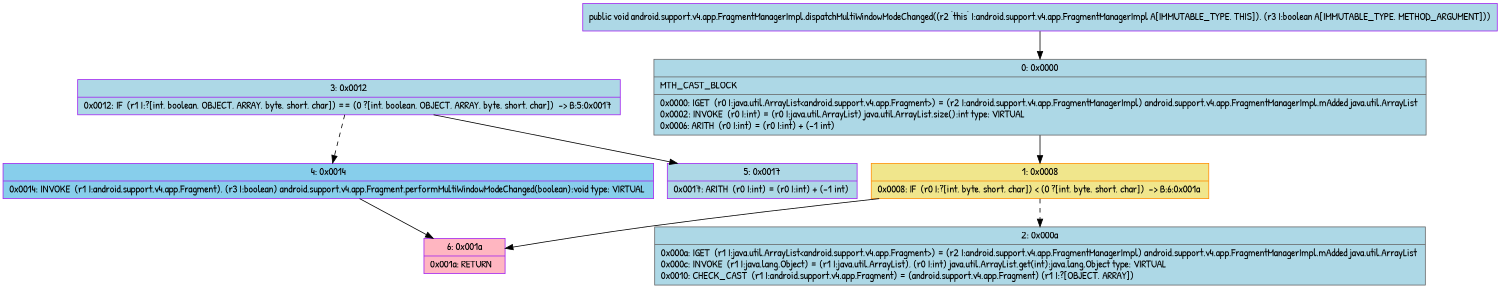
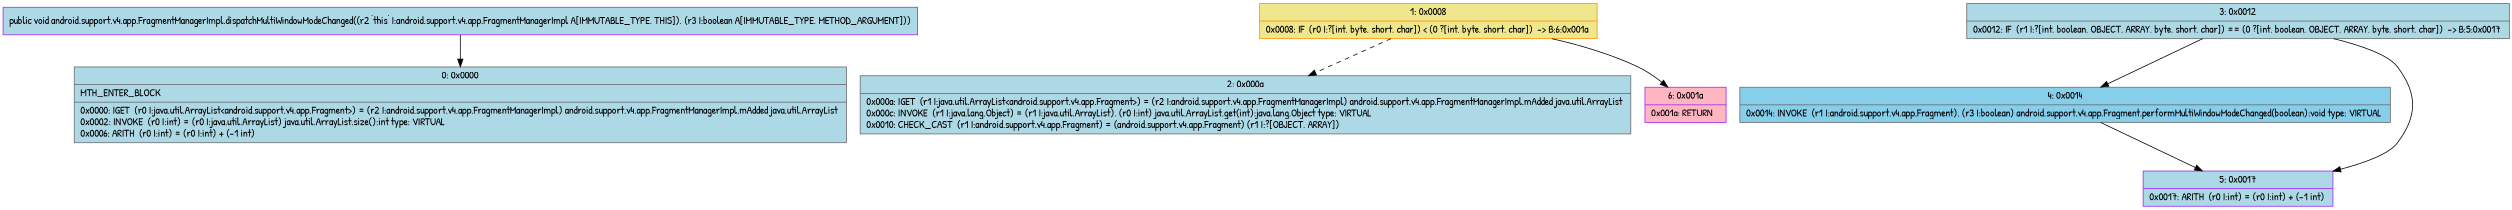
node "0: 0x0000": text "MTH_CAST_BLOCK" -> "MTH_ENTER_BLOCK"
node "3: 0x0012": color purple -> gray40
edge "3: 0x0012" -> "4: 0x0014": style dashed -> solid
edge "0: 0x0000" -> "1: 0x0008": removed
node "4: 0x0014": color purple -> gray40
edge "4: 0x0014" -> "6: 0x001a": now "4: 0x0014" -> "5: 0x0017"
